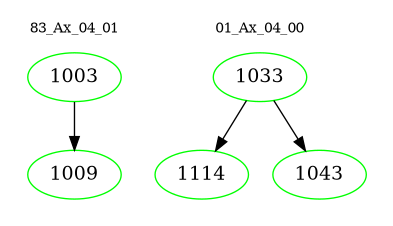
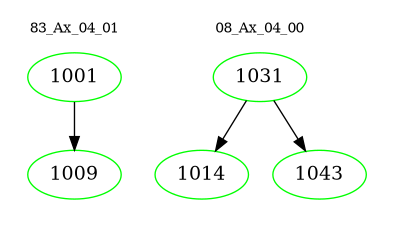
cluster "01_Ax_04_00": label "01_Ax_04_00" -> "08_Ax_04_00"
node "1003": label "1003" -> "1001"
node "1033": label "1033" -> "1031"
node "1114": label "1114" -> "1014"
